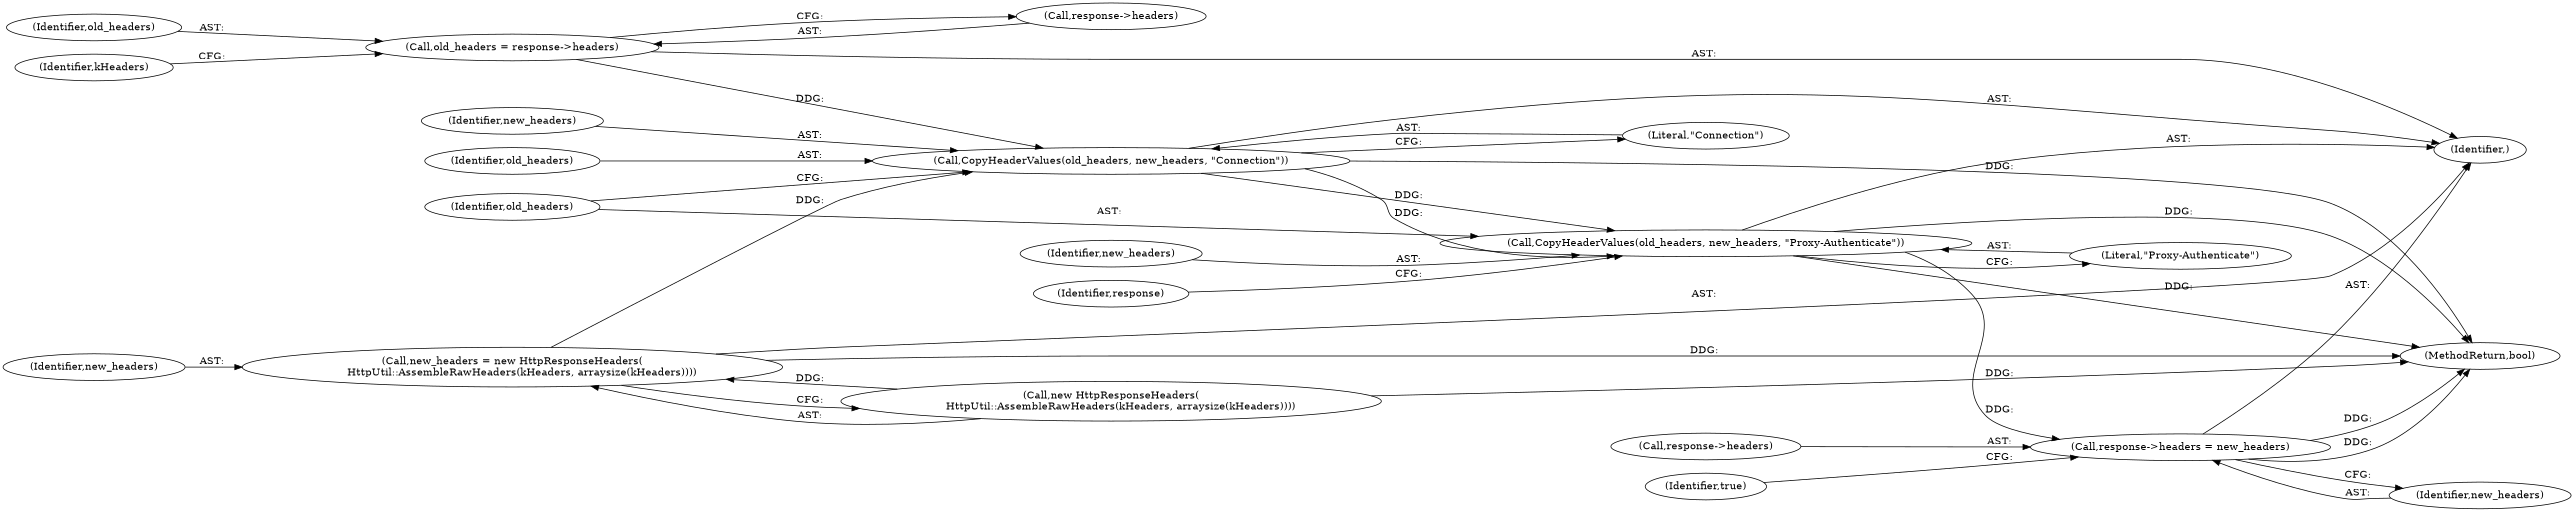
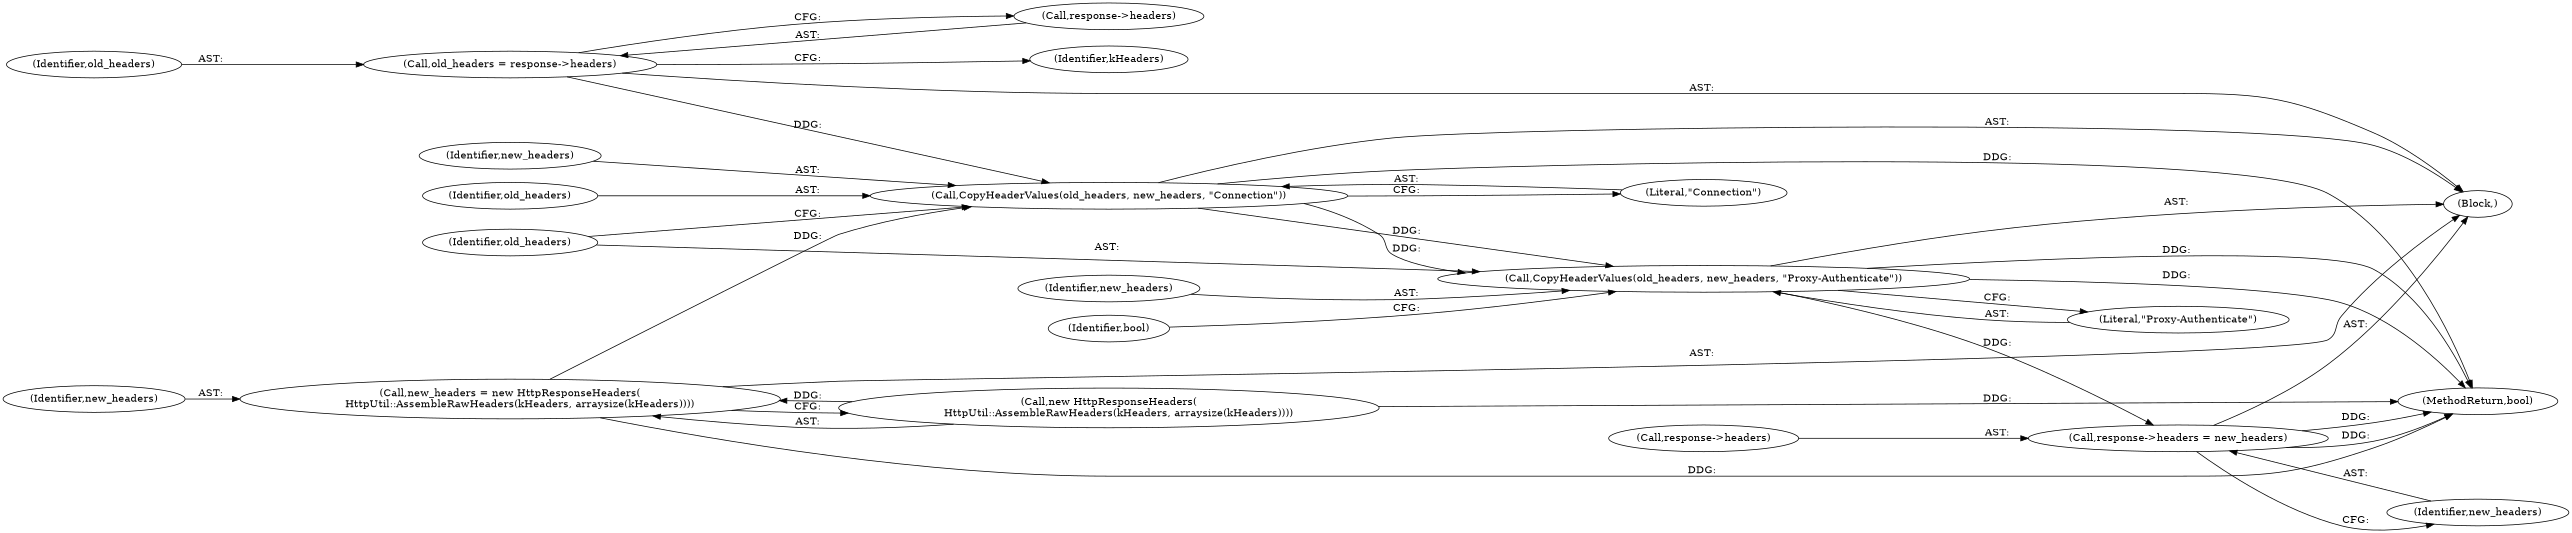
edge "(Identifier,kHeaders)" -> "(Call,old_headers = response->headers)": reversed
node "(Identifier,)": label "(Identifier,)" -> "(Block,)"
node "(Identifier,response)": label "(Identifier,response)" -> "(Identifier,bool)"
node "(Identifier,true)": removed
